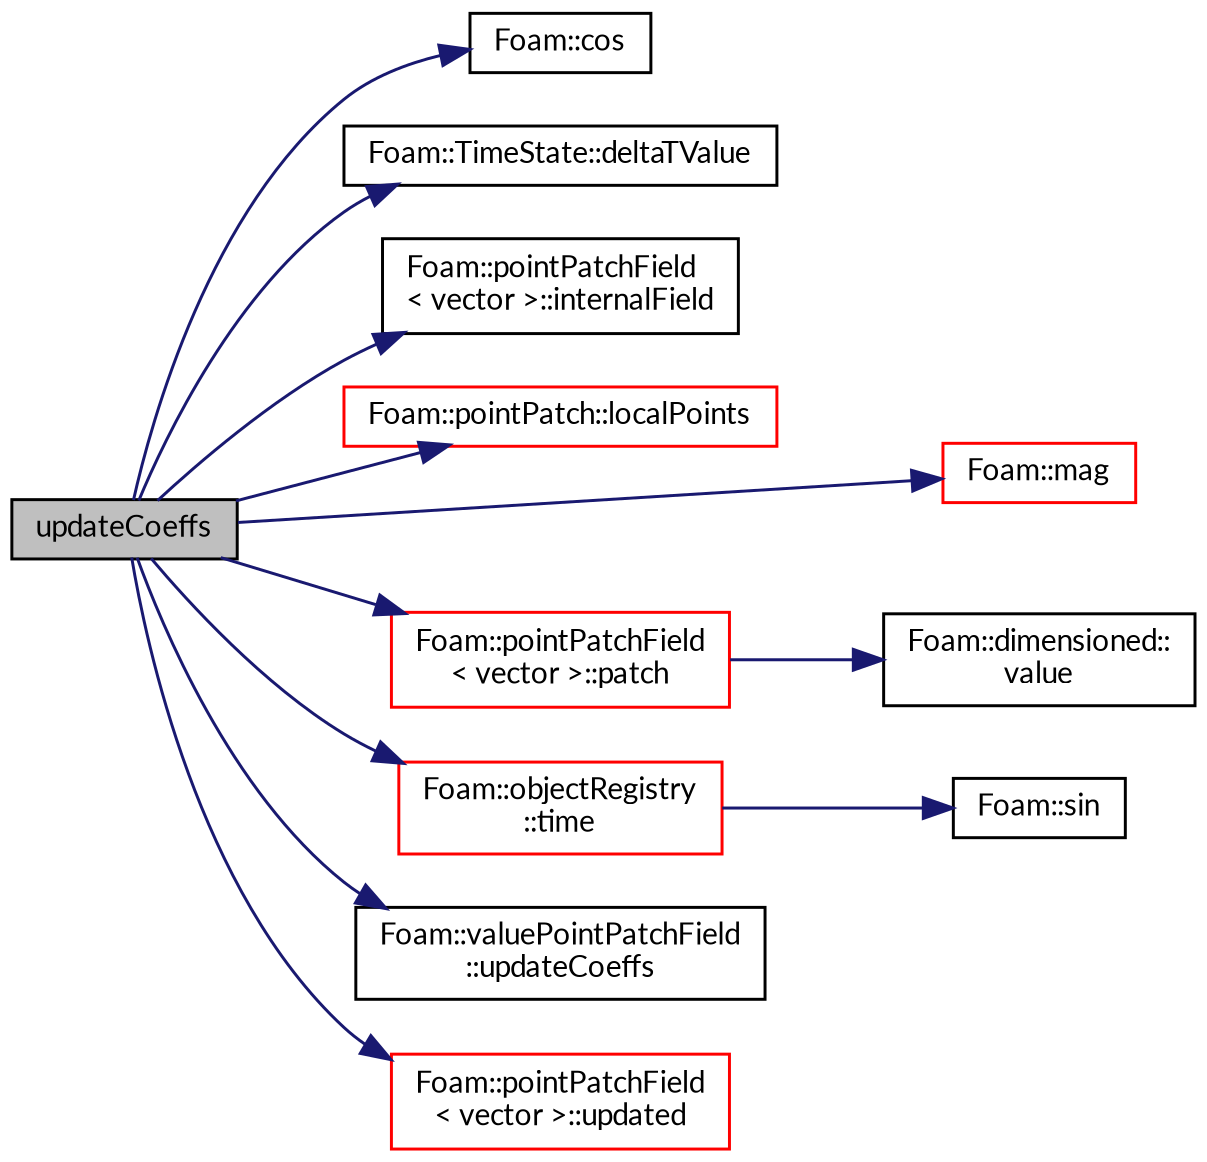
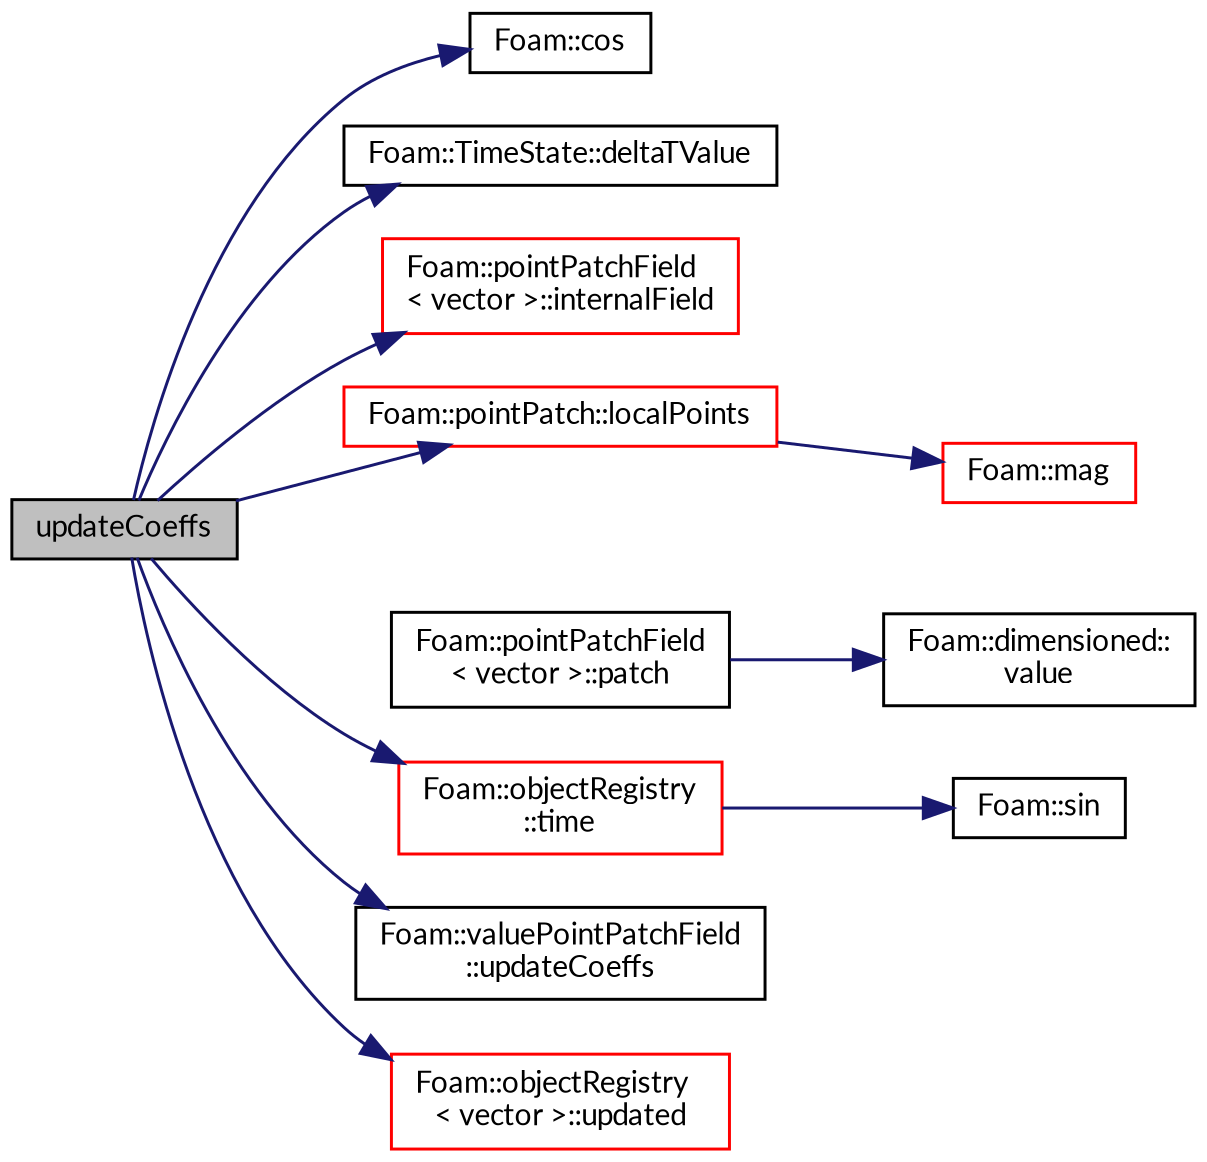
node "Foam::pointPatchField < vector >::internalField": color black -> red
edge "updateCoeffs" -> "Foam::mag": now "Foam::pointPatch::localPoints" -> "Foam::mag"
edge "updateCoeffs" -> "Foam::pointPatchField < vector >::patch": removed
node "Foam::pointPatchField < vector >::patch": color red -> black
node "Foam::pointPatchField < vector >::updated": label "Foam::pointPatchField < vector >::updated" -> "Foam::objectRegistry < vector >::updated"
